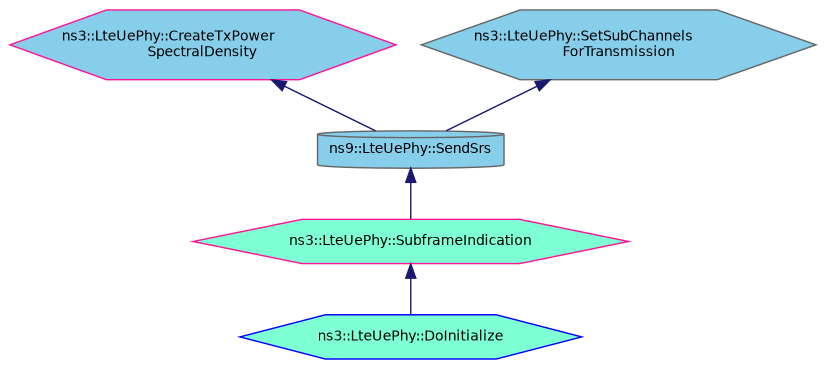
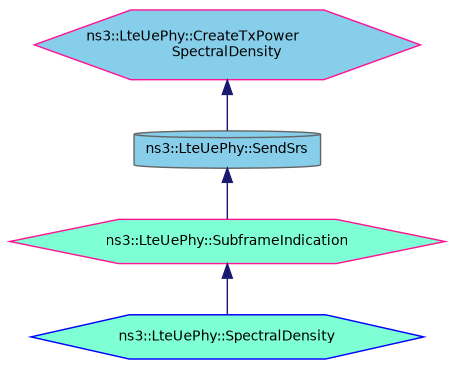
node "ns3::LteUePhy::SetSubChannels ForTransmission": removed
node "ns9::LteUePhy::SendSrs": label "ns9::LteUePhy::SendSrs" -> "ns3::LteUePhy::SendSrs"
node "ns3::LteUePhy::DoInitialize": label "ns3::LteUePhy::DoInitialize" -> "ns3::LteUePhy::SpectralDensity"
